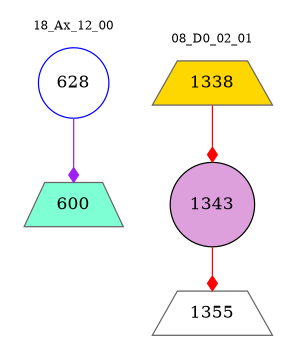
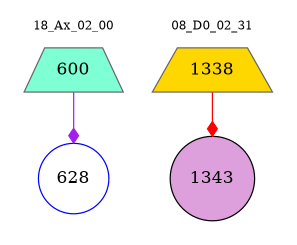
cluster "18_Ax_12_00": label "18_Ax_12_00" -> "18_Ax_02_00"
cluster "08_D0_02_01": label "08_D0_02_01" -> "08_D0_02_31"
edge "628" -> "600": reversed
node "1355": removed
